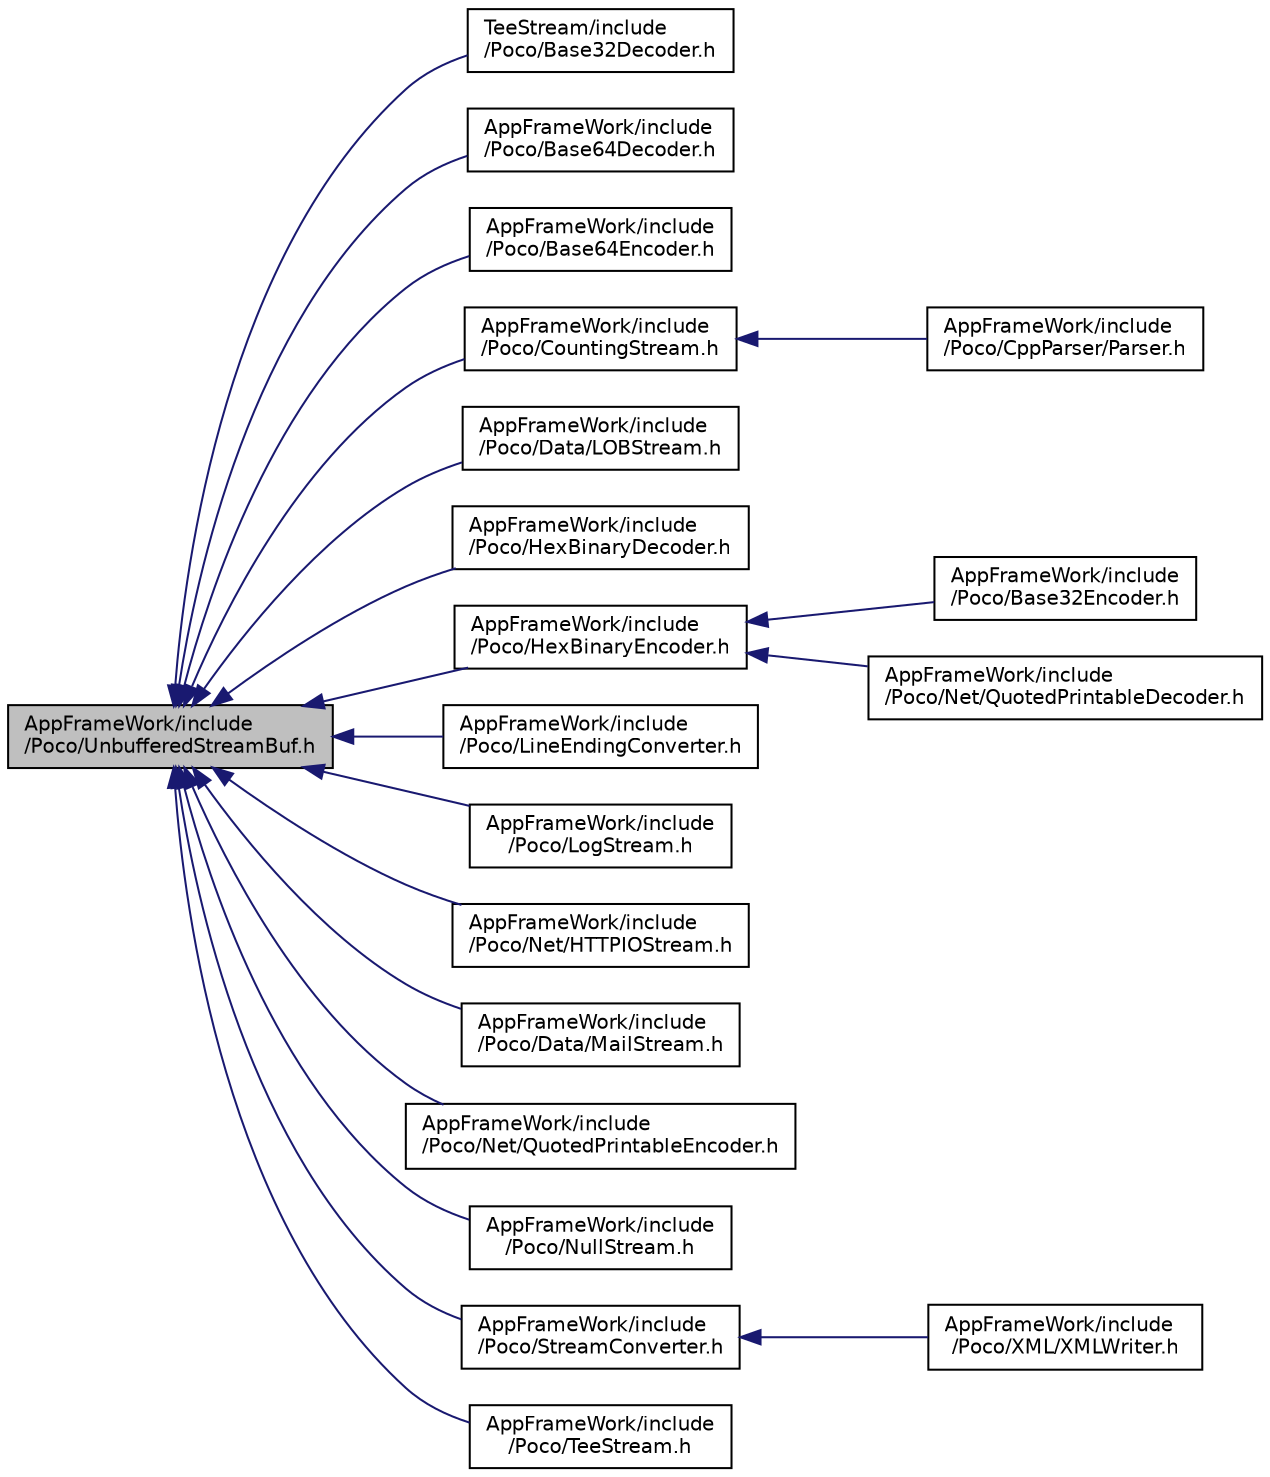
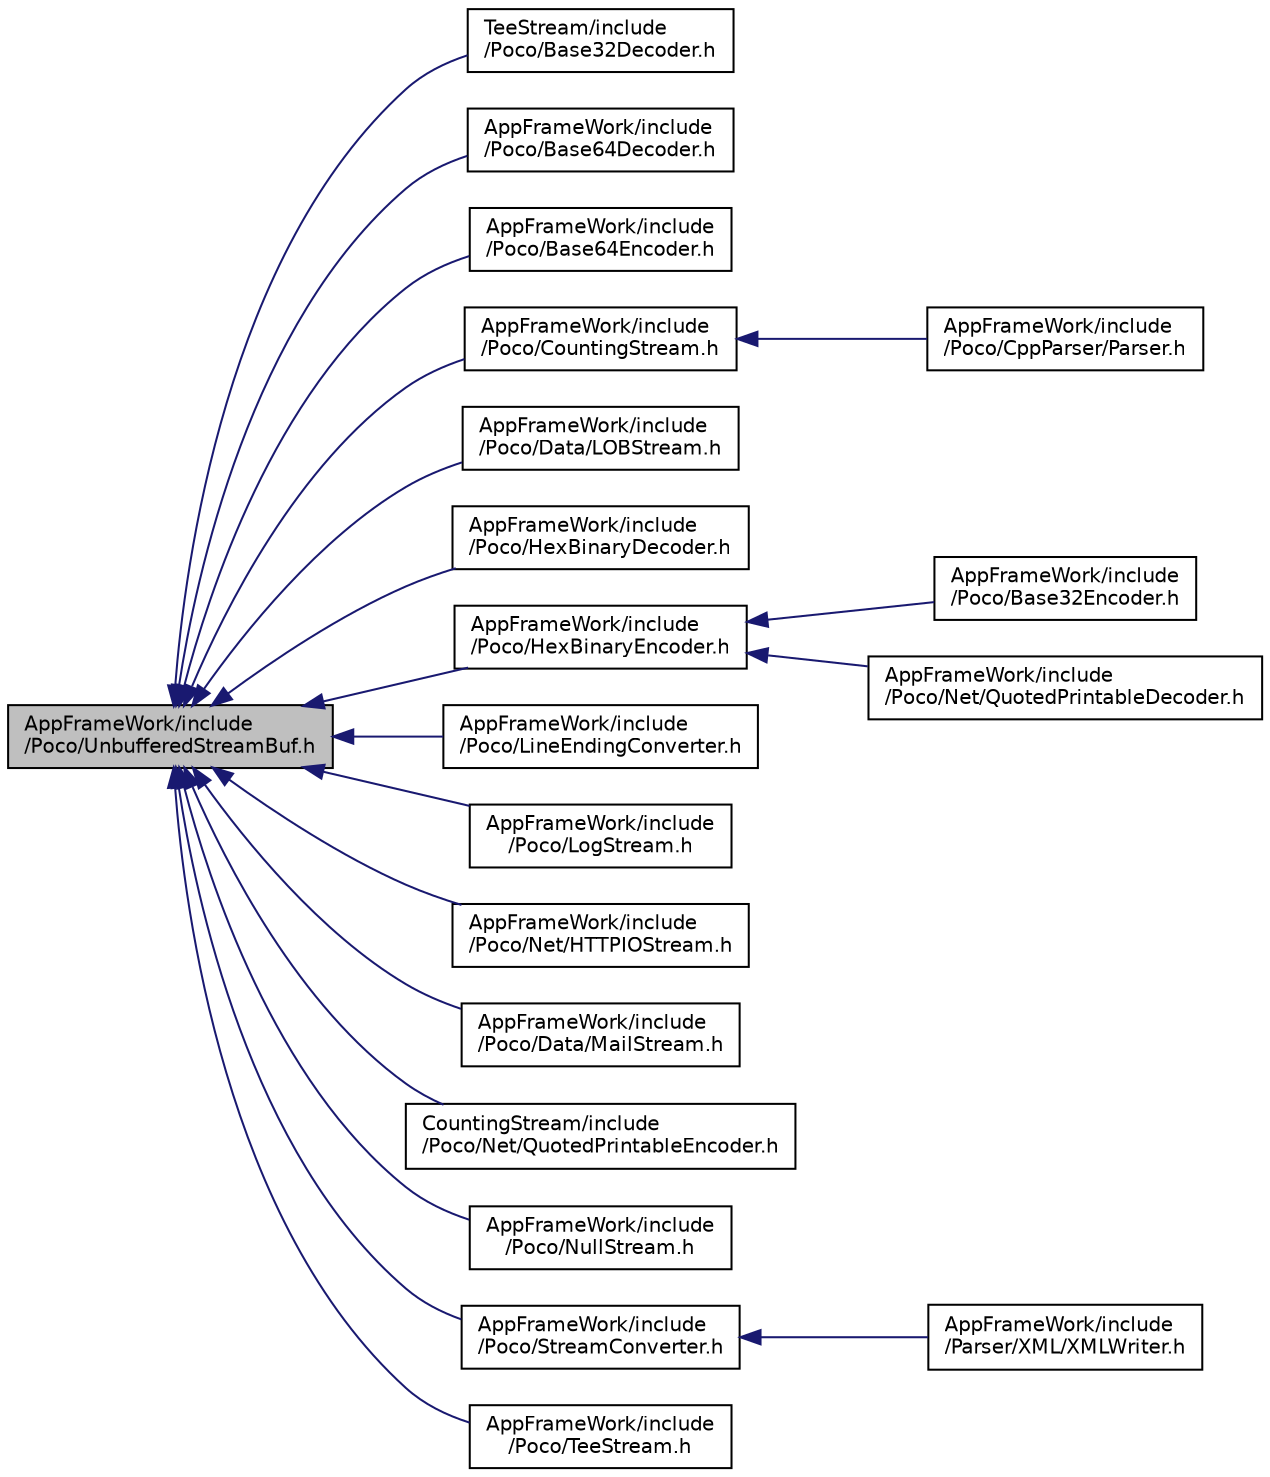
node "AppFrameWork/include /Poco/Net/QuotedPrintableEncoder.h": label "AppFrameWork/include /Poco/Net/QuotedPrintableEncoder.h" -> "CountingStream/include /Poco/Net/QuotedPrintableEncoder.h"
node "AppFrameWork/include /Poco/XML/XMLWriter.h": label "AppFrameWork/include /Poco/XML/XMLWriter.h" -> "AppFrameWork/include /Parser/XML/XMLWriter.h"
